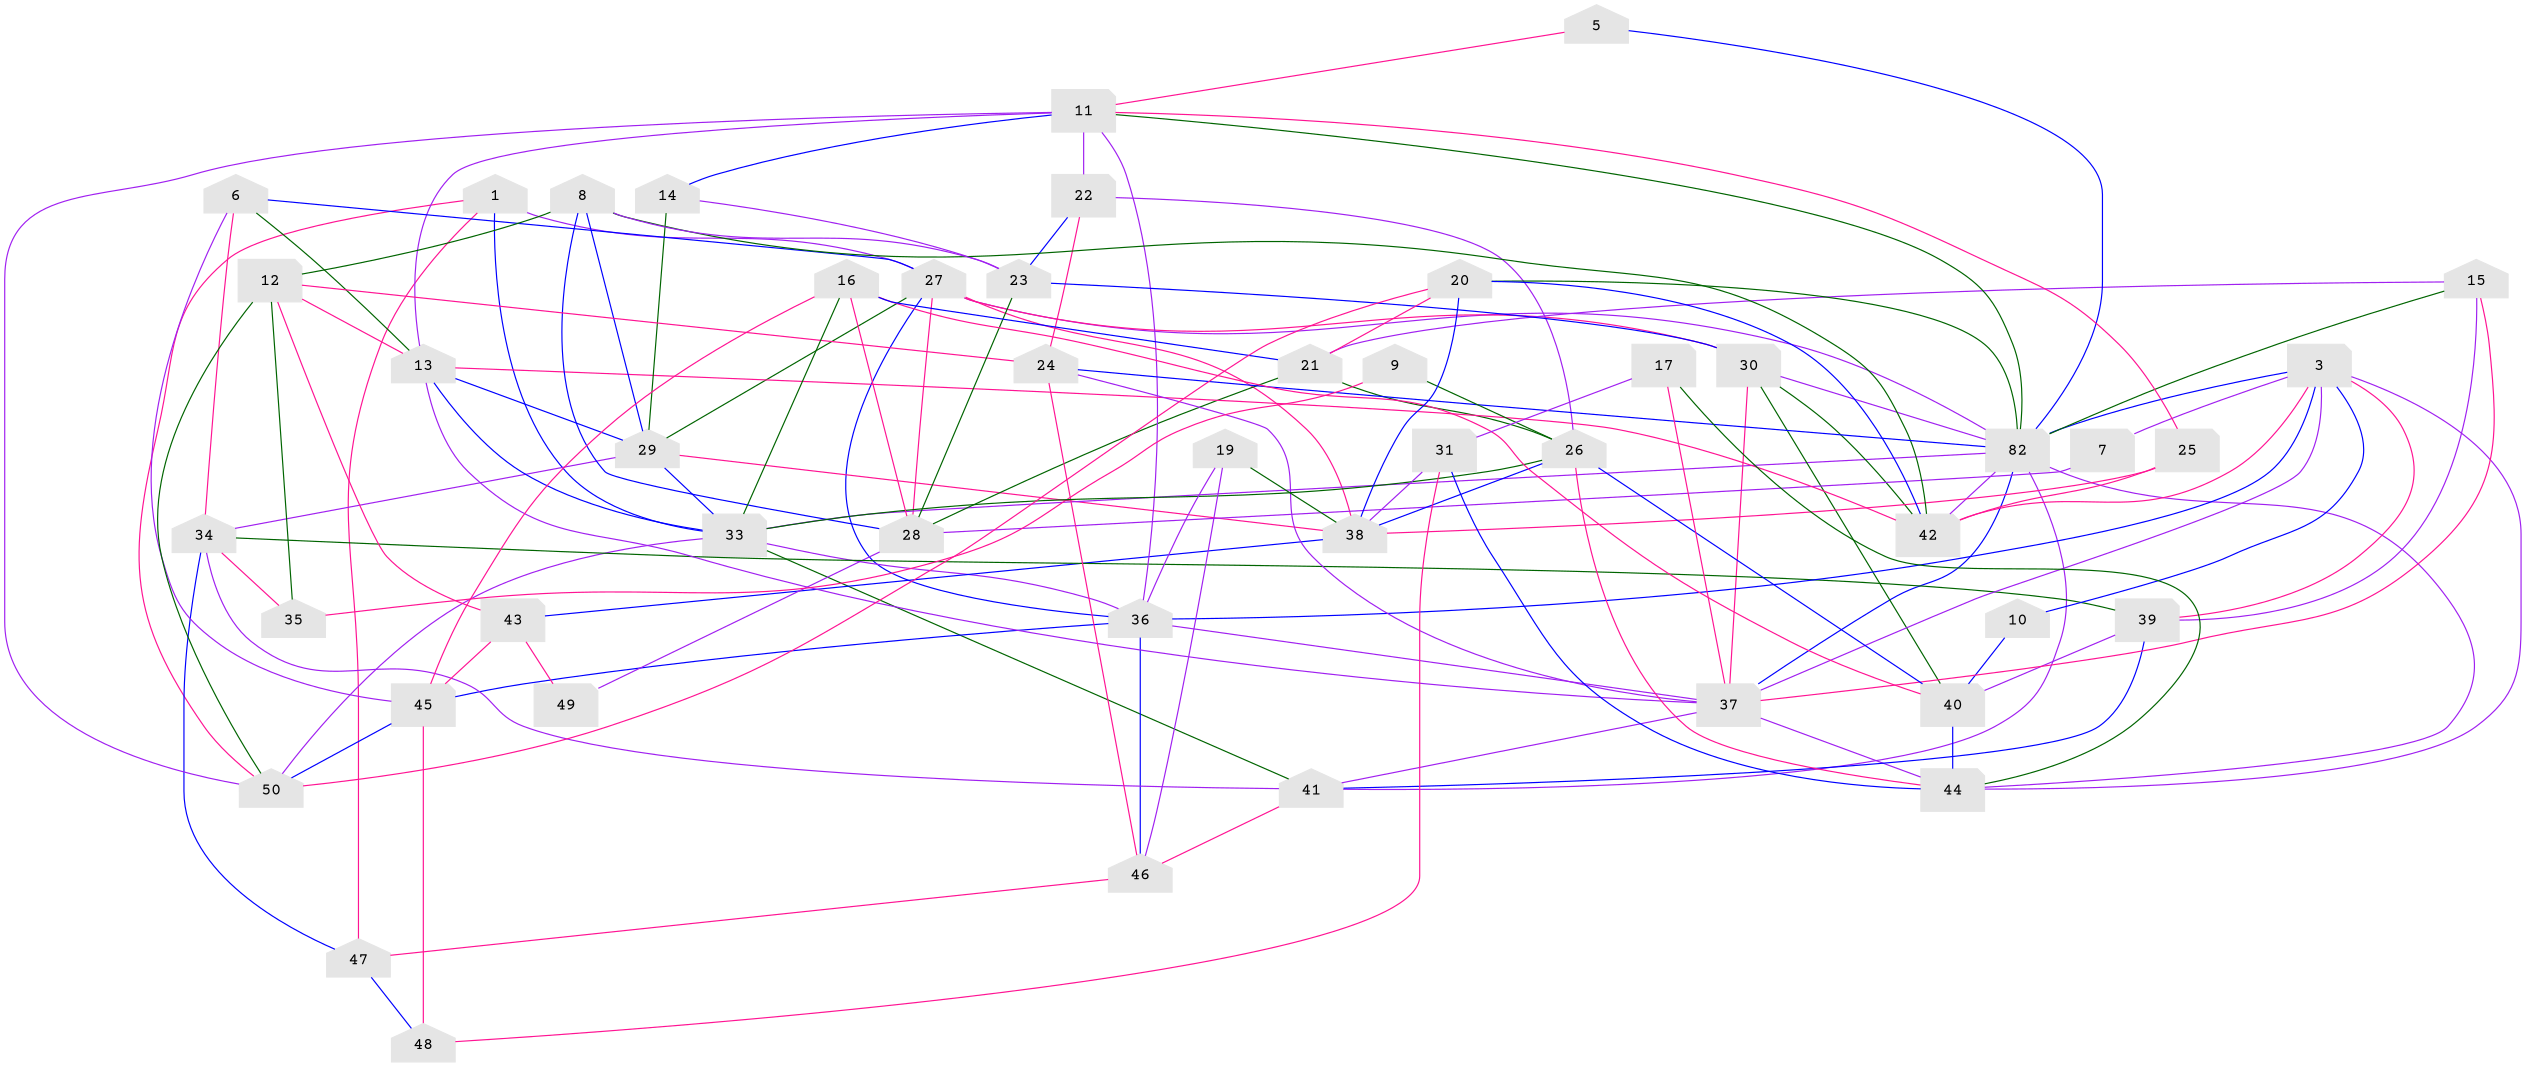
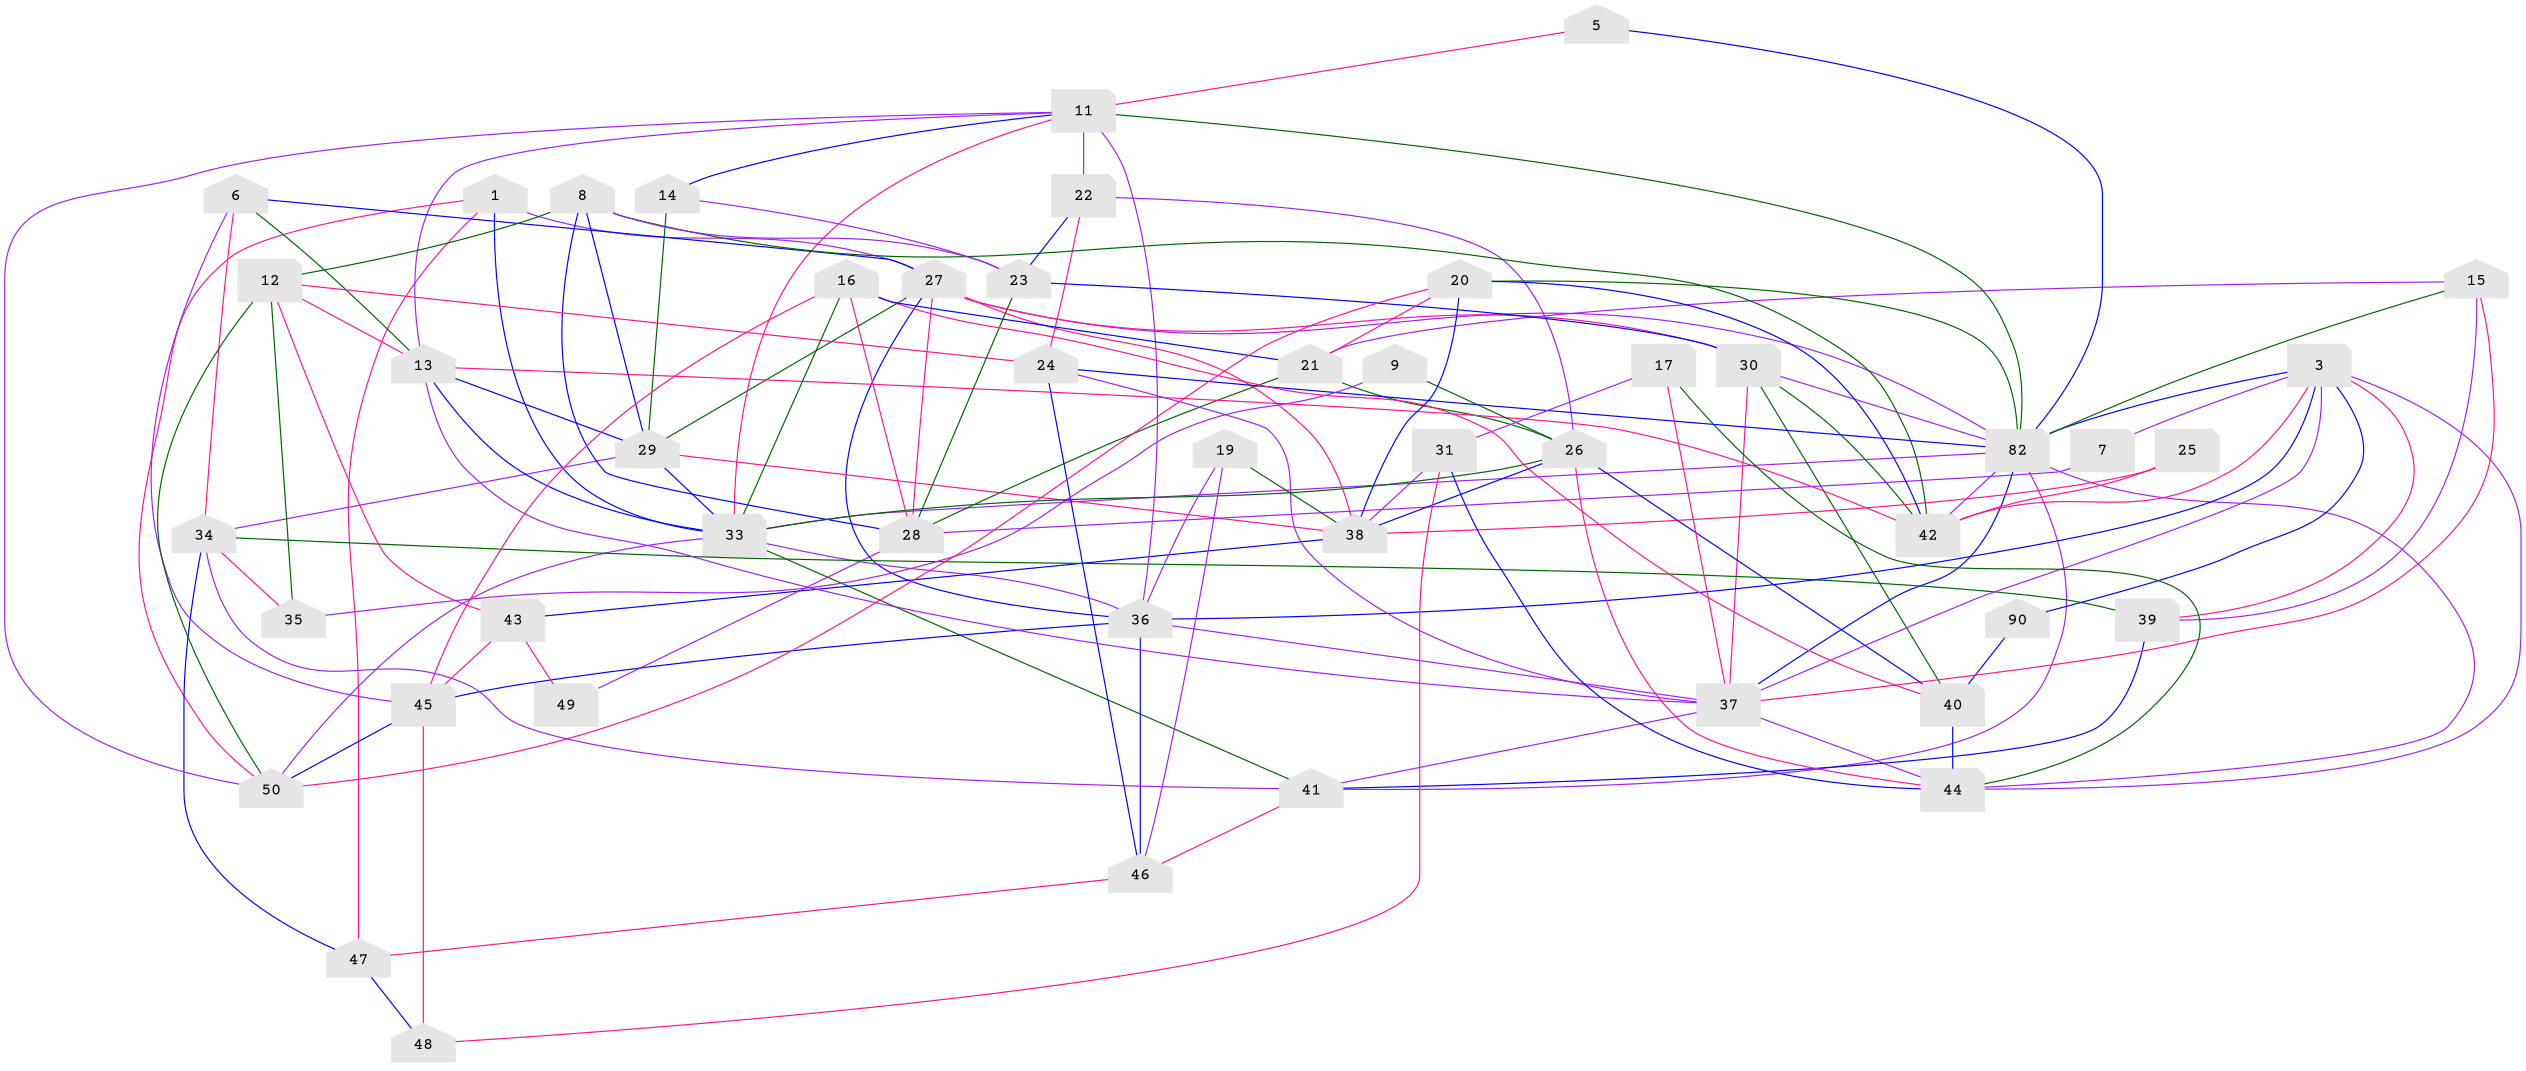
edge "11" -- "25": now "11" -- "33"
edge "9" -- "35": color deeppink -> purple
edge "24" -- "46": color deeppink -> blue
node "10": label "10" -> "90"
edge "39" -- "40": removed
